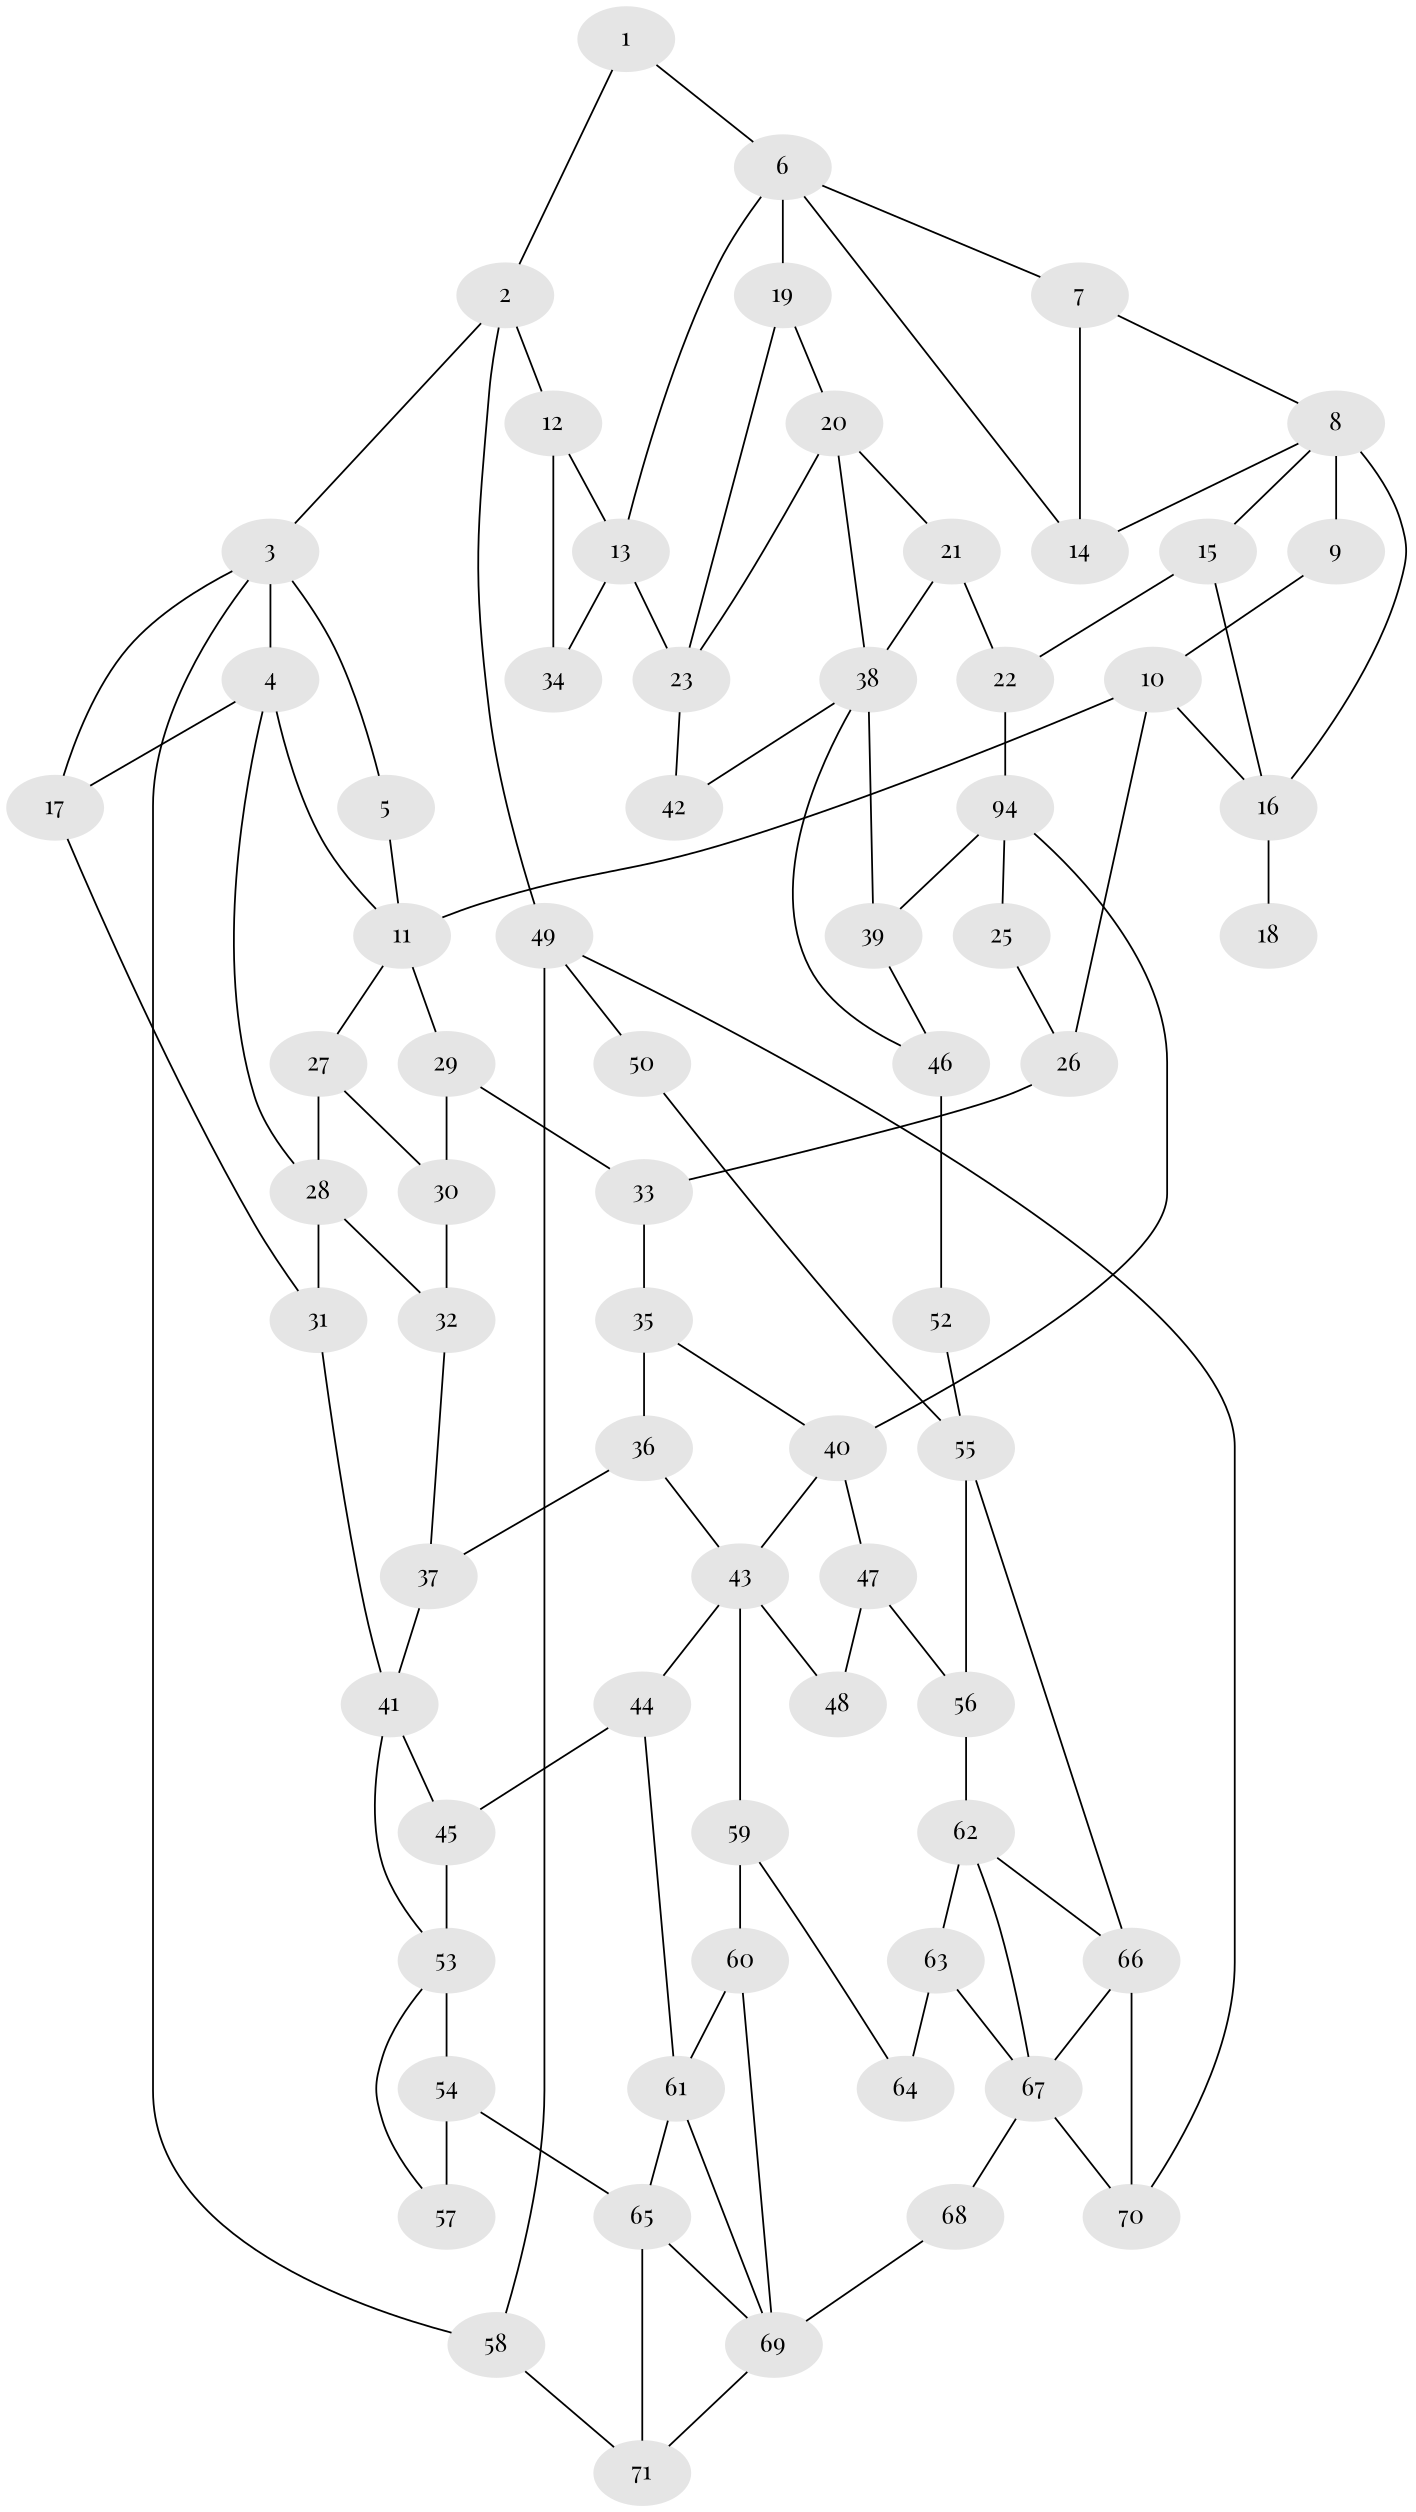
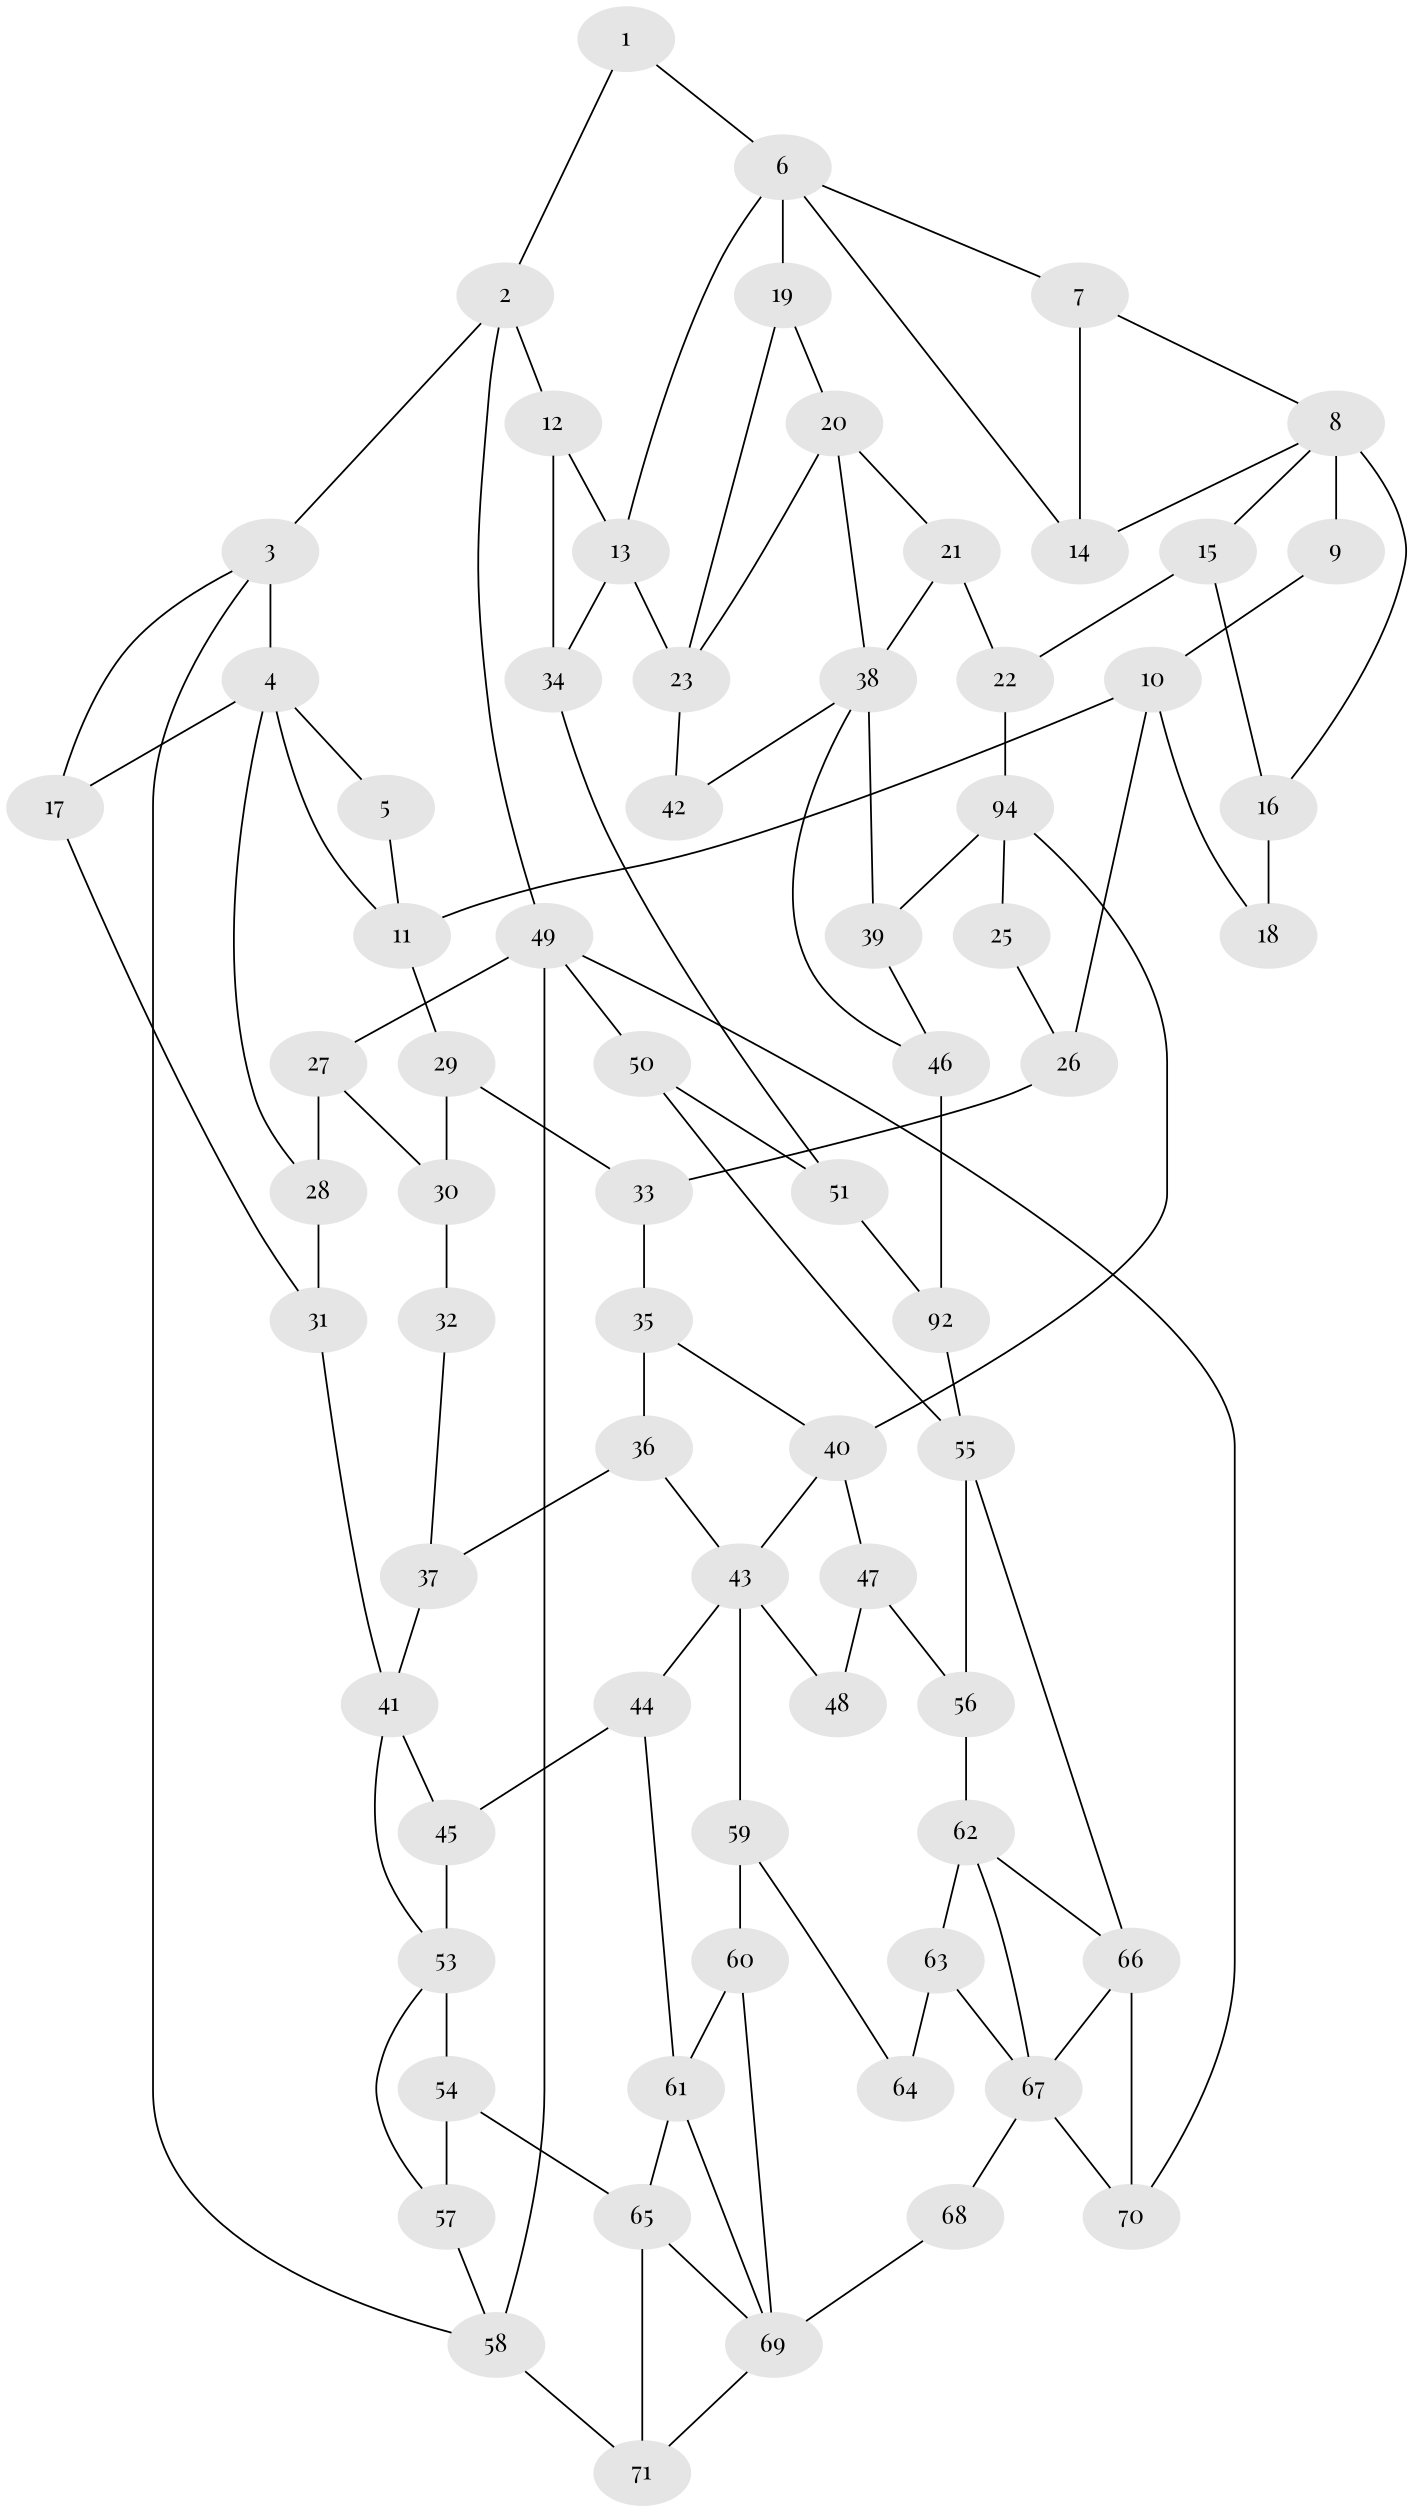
edge "3" -- "5": now "4" -- "5"
edge "10" -- "16": now "10" -- "18"
edge "11" -- "27": now "49" -- "27"
node "51": added
edge "28" -- "32": removed
node "52": label "52" -> "92"
edge "57" -- "58": added
